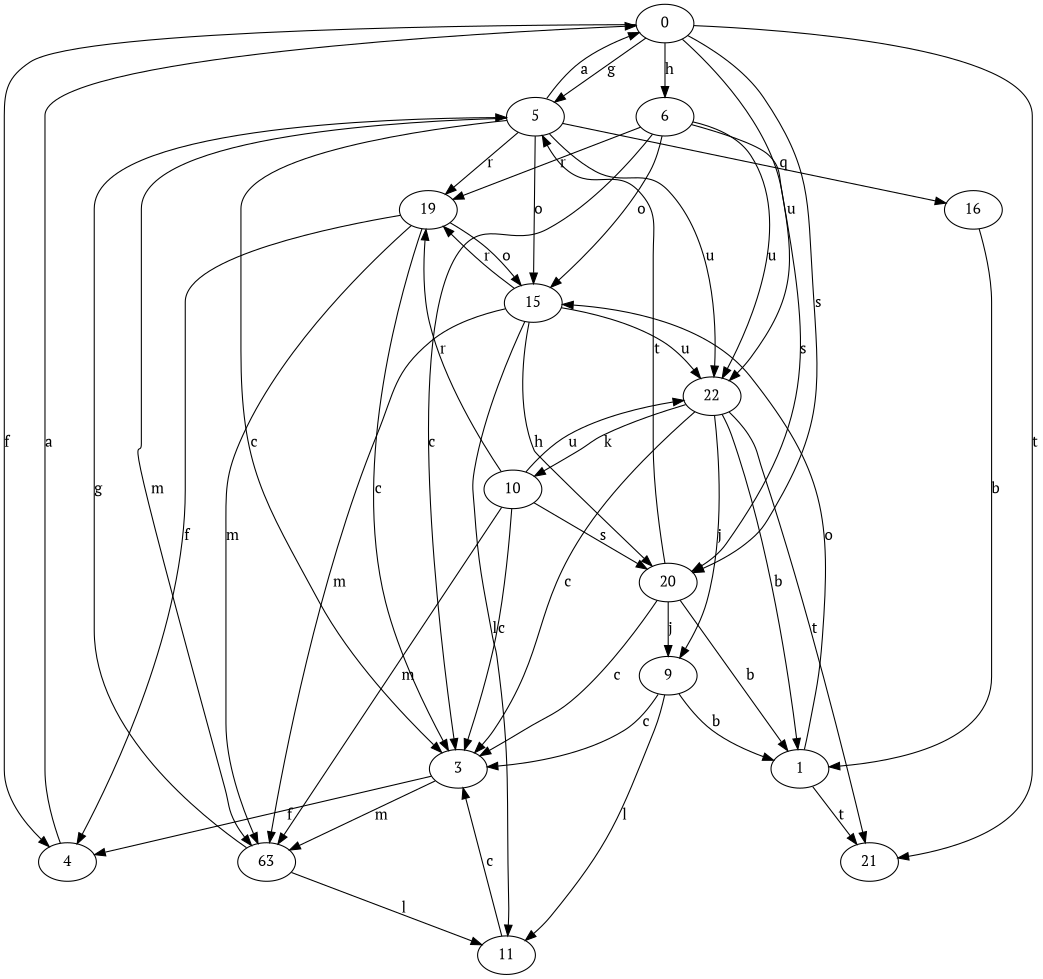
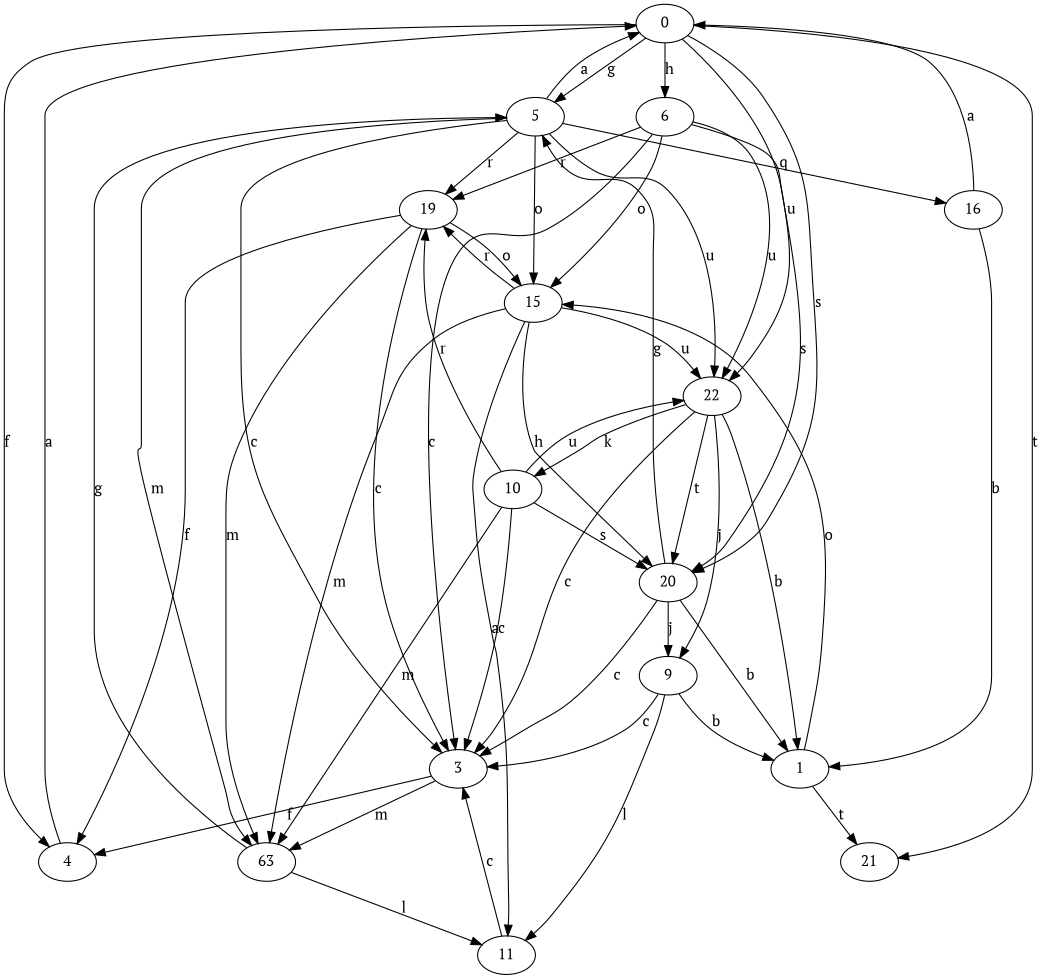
edge "16" -> "0": added, label "a"
edge "20" -> "5": label "t" -> "g"
edge "22" -> "21": now "22" -> "20"
edge "15" -> "11": label "l" -> "a"
